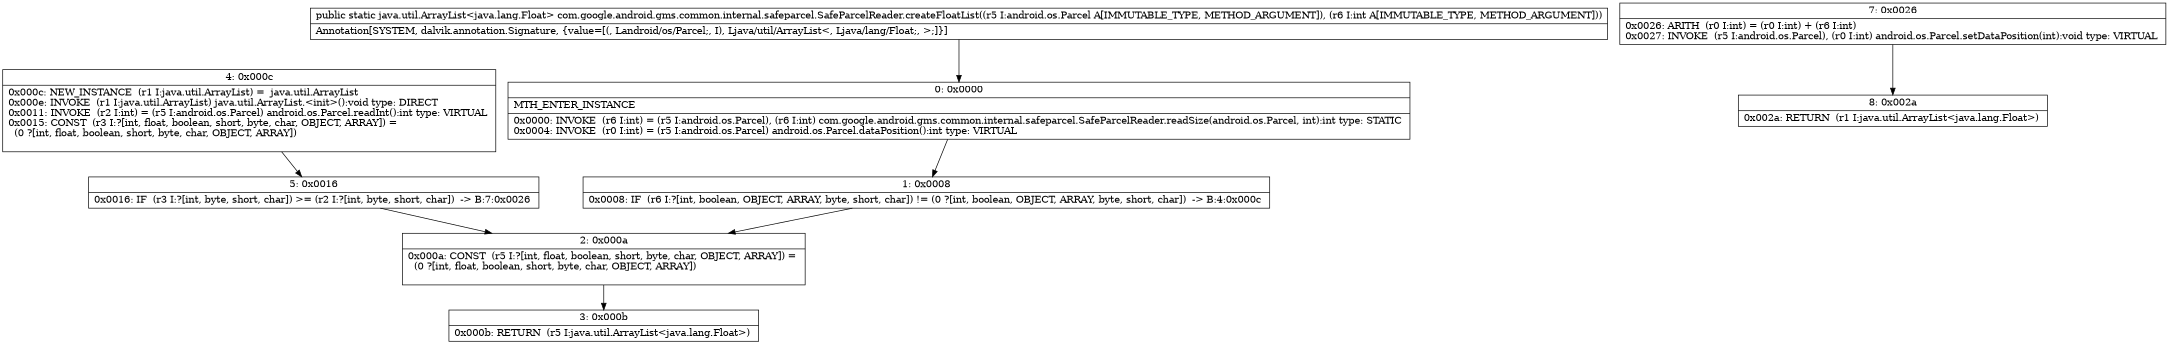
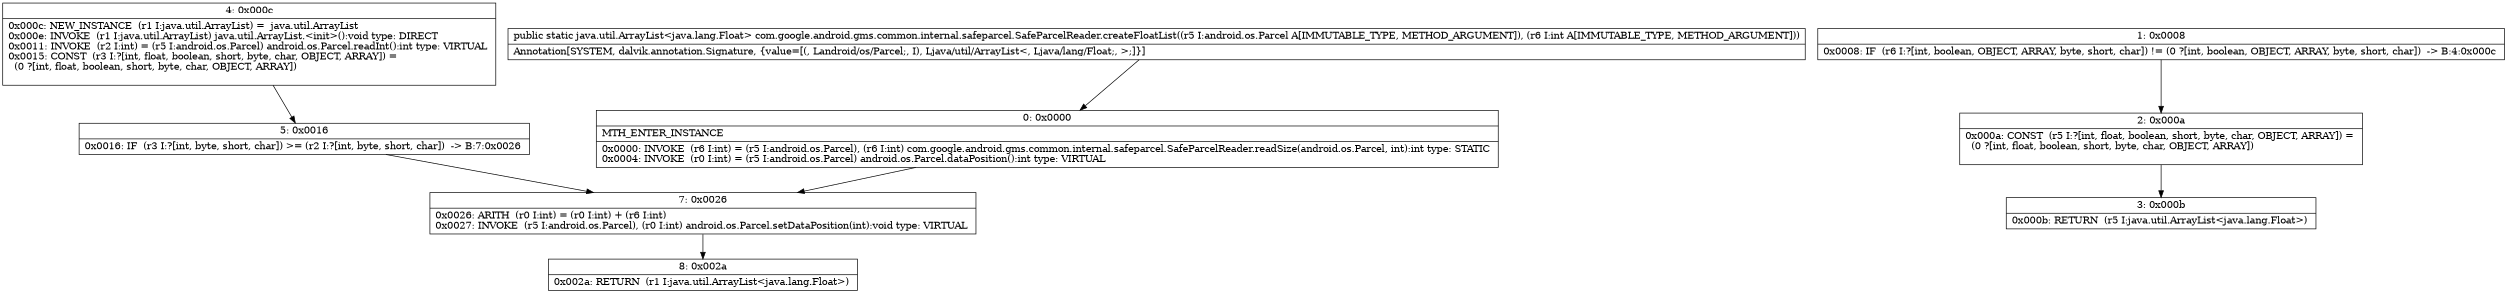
edge "0: 0x0000" -> "1: 0x0008": now "0: 0x0000" -> "7: 0x0026"
edge "5: 0x0016" -> "2: 0x000a": now "5: 0x0016" -> "7: 0x0026"
